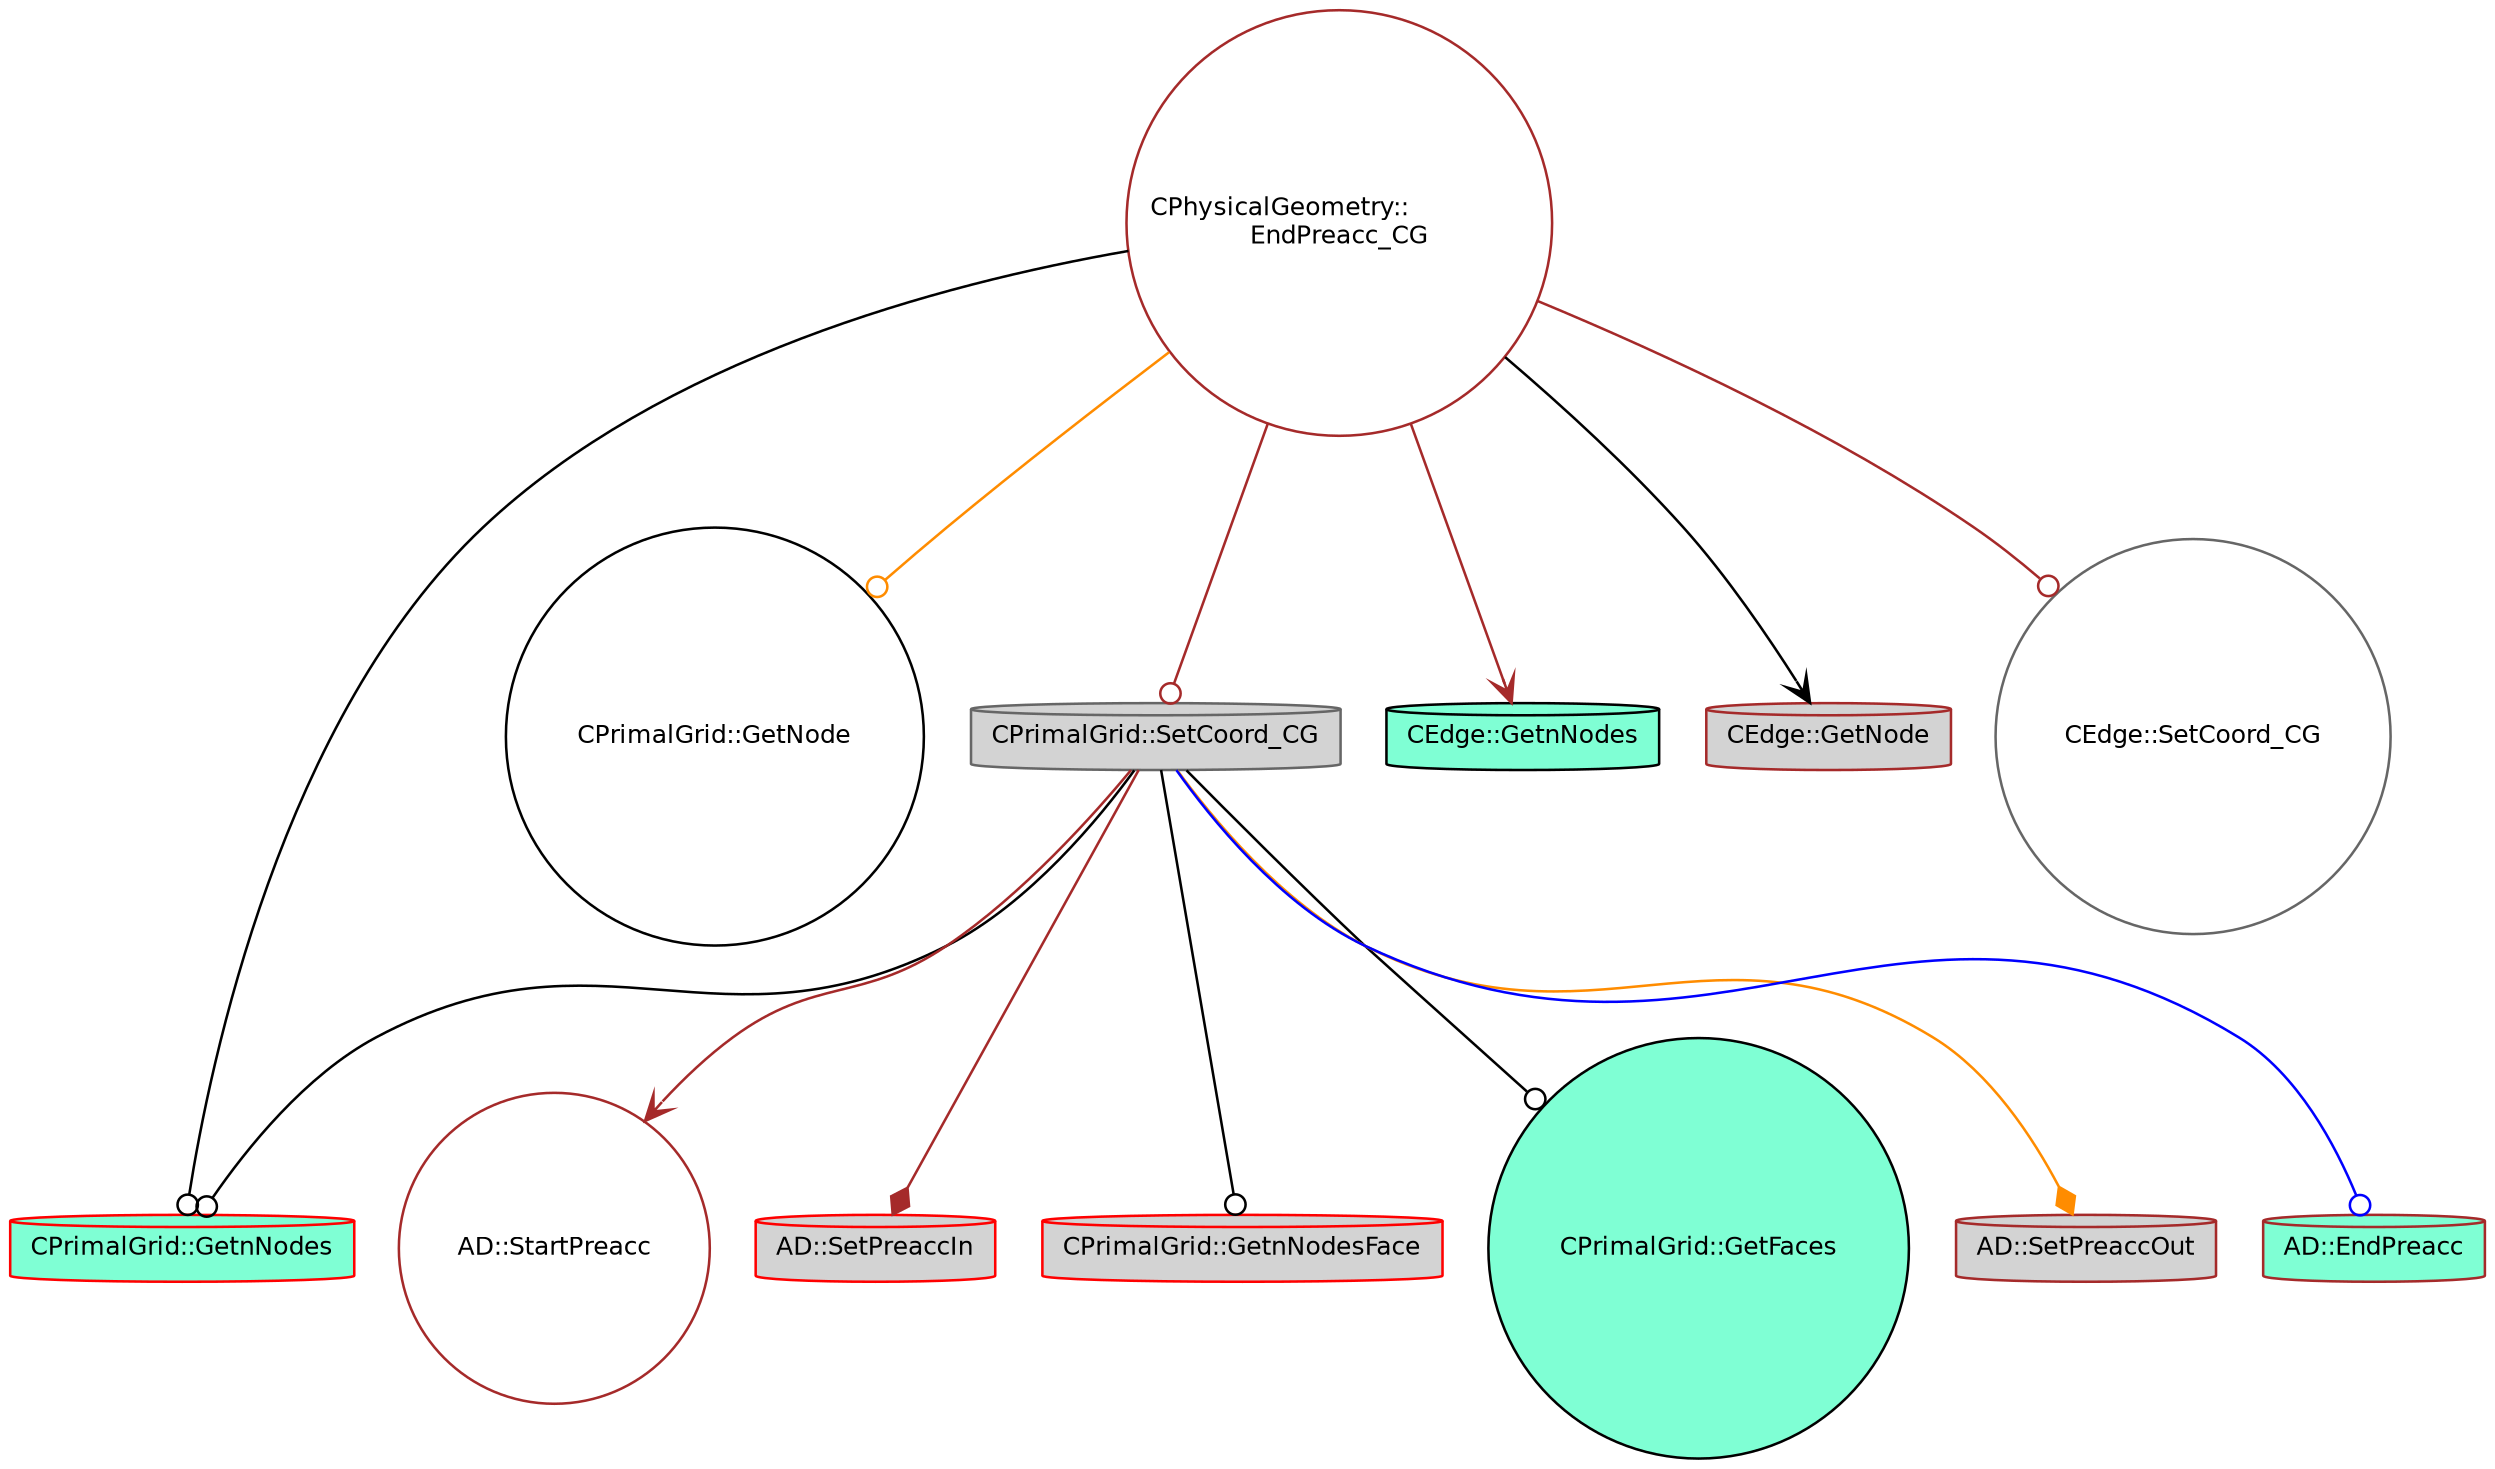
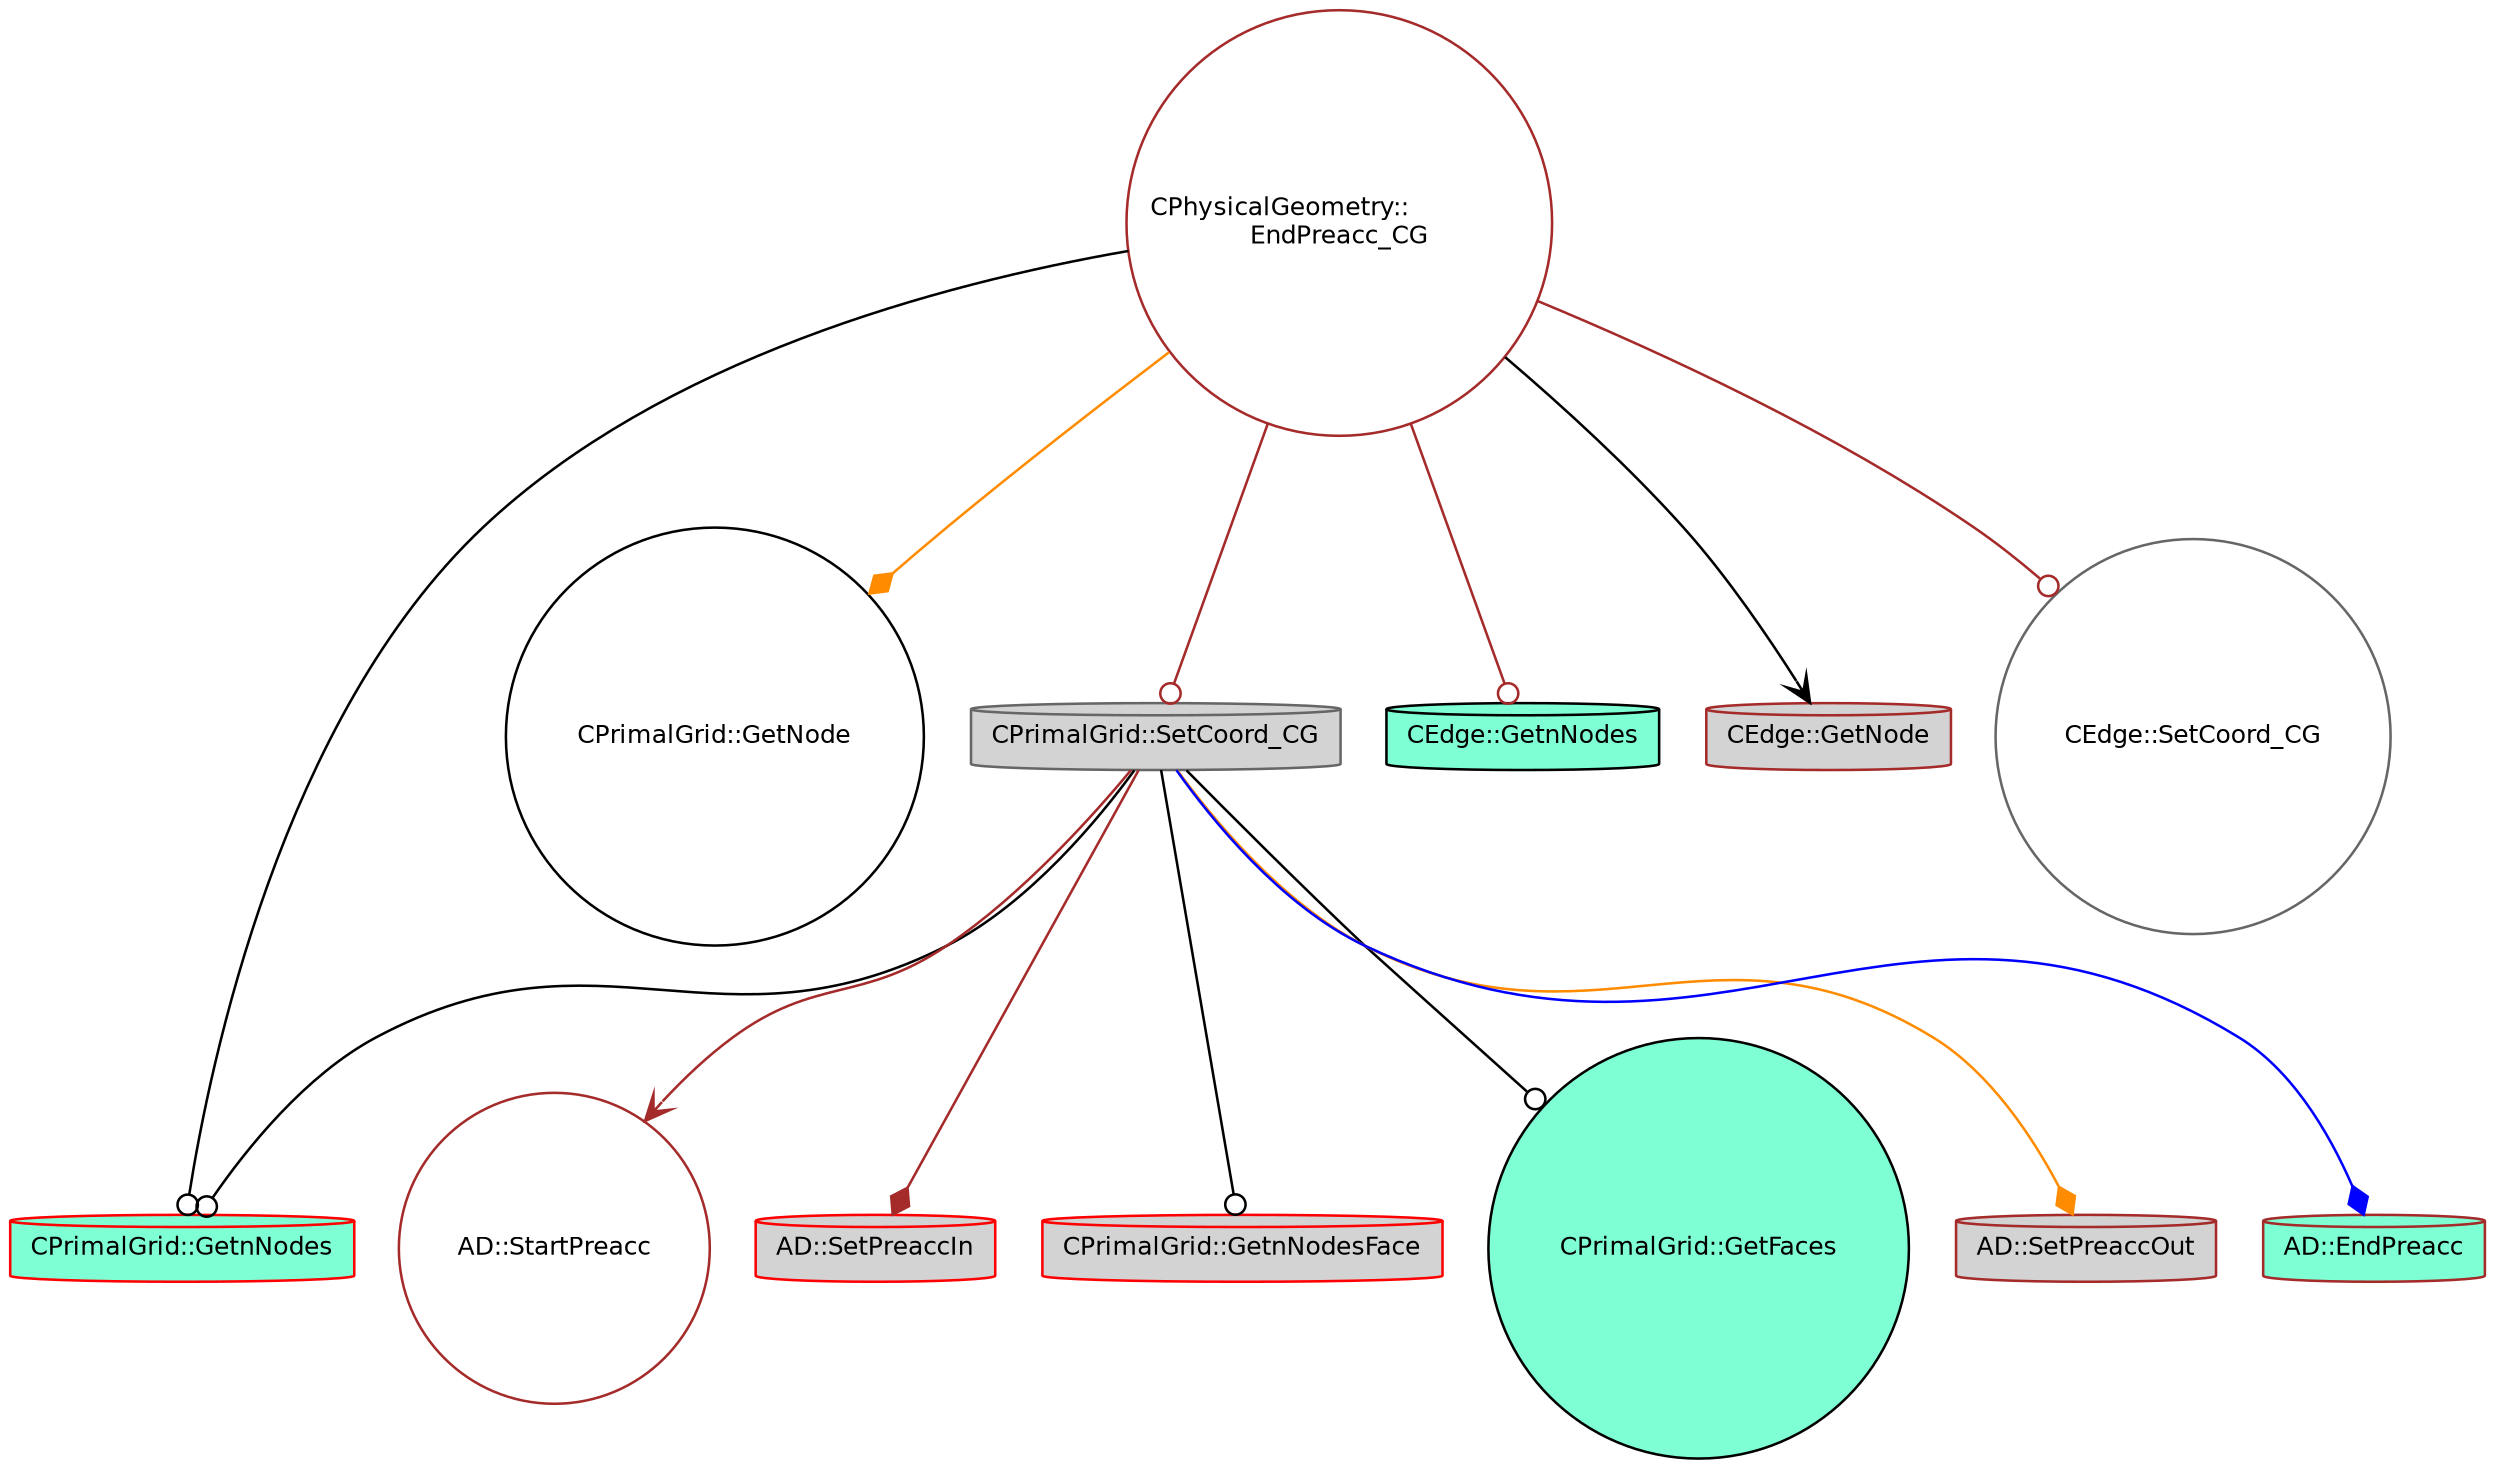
edge "CPhysicalGeometry:: EndPreacc_CG" -> "CPrimalGrid::GetNode": arrowhead odot -> diamond
edge "CPhysicalGeometry:: EndPreacc_CG" -> "CEdge::GetnNodes": arrowhead vee -> odot
edge "CPrimalGrid::SetCoord_CG" -> "AD::EndPreacc": arrowhead odot -> diamond
